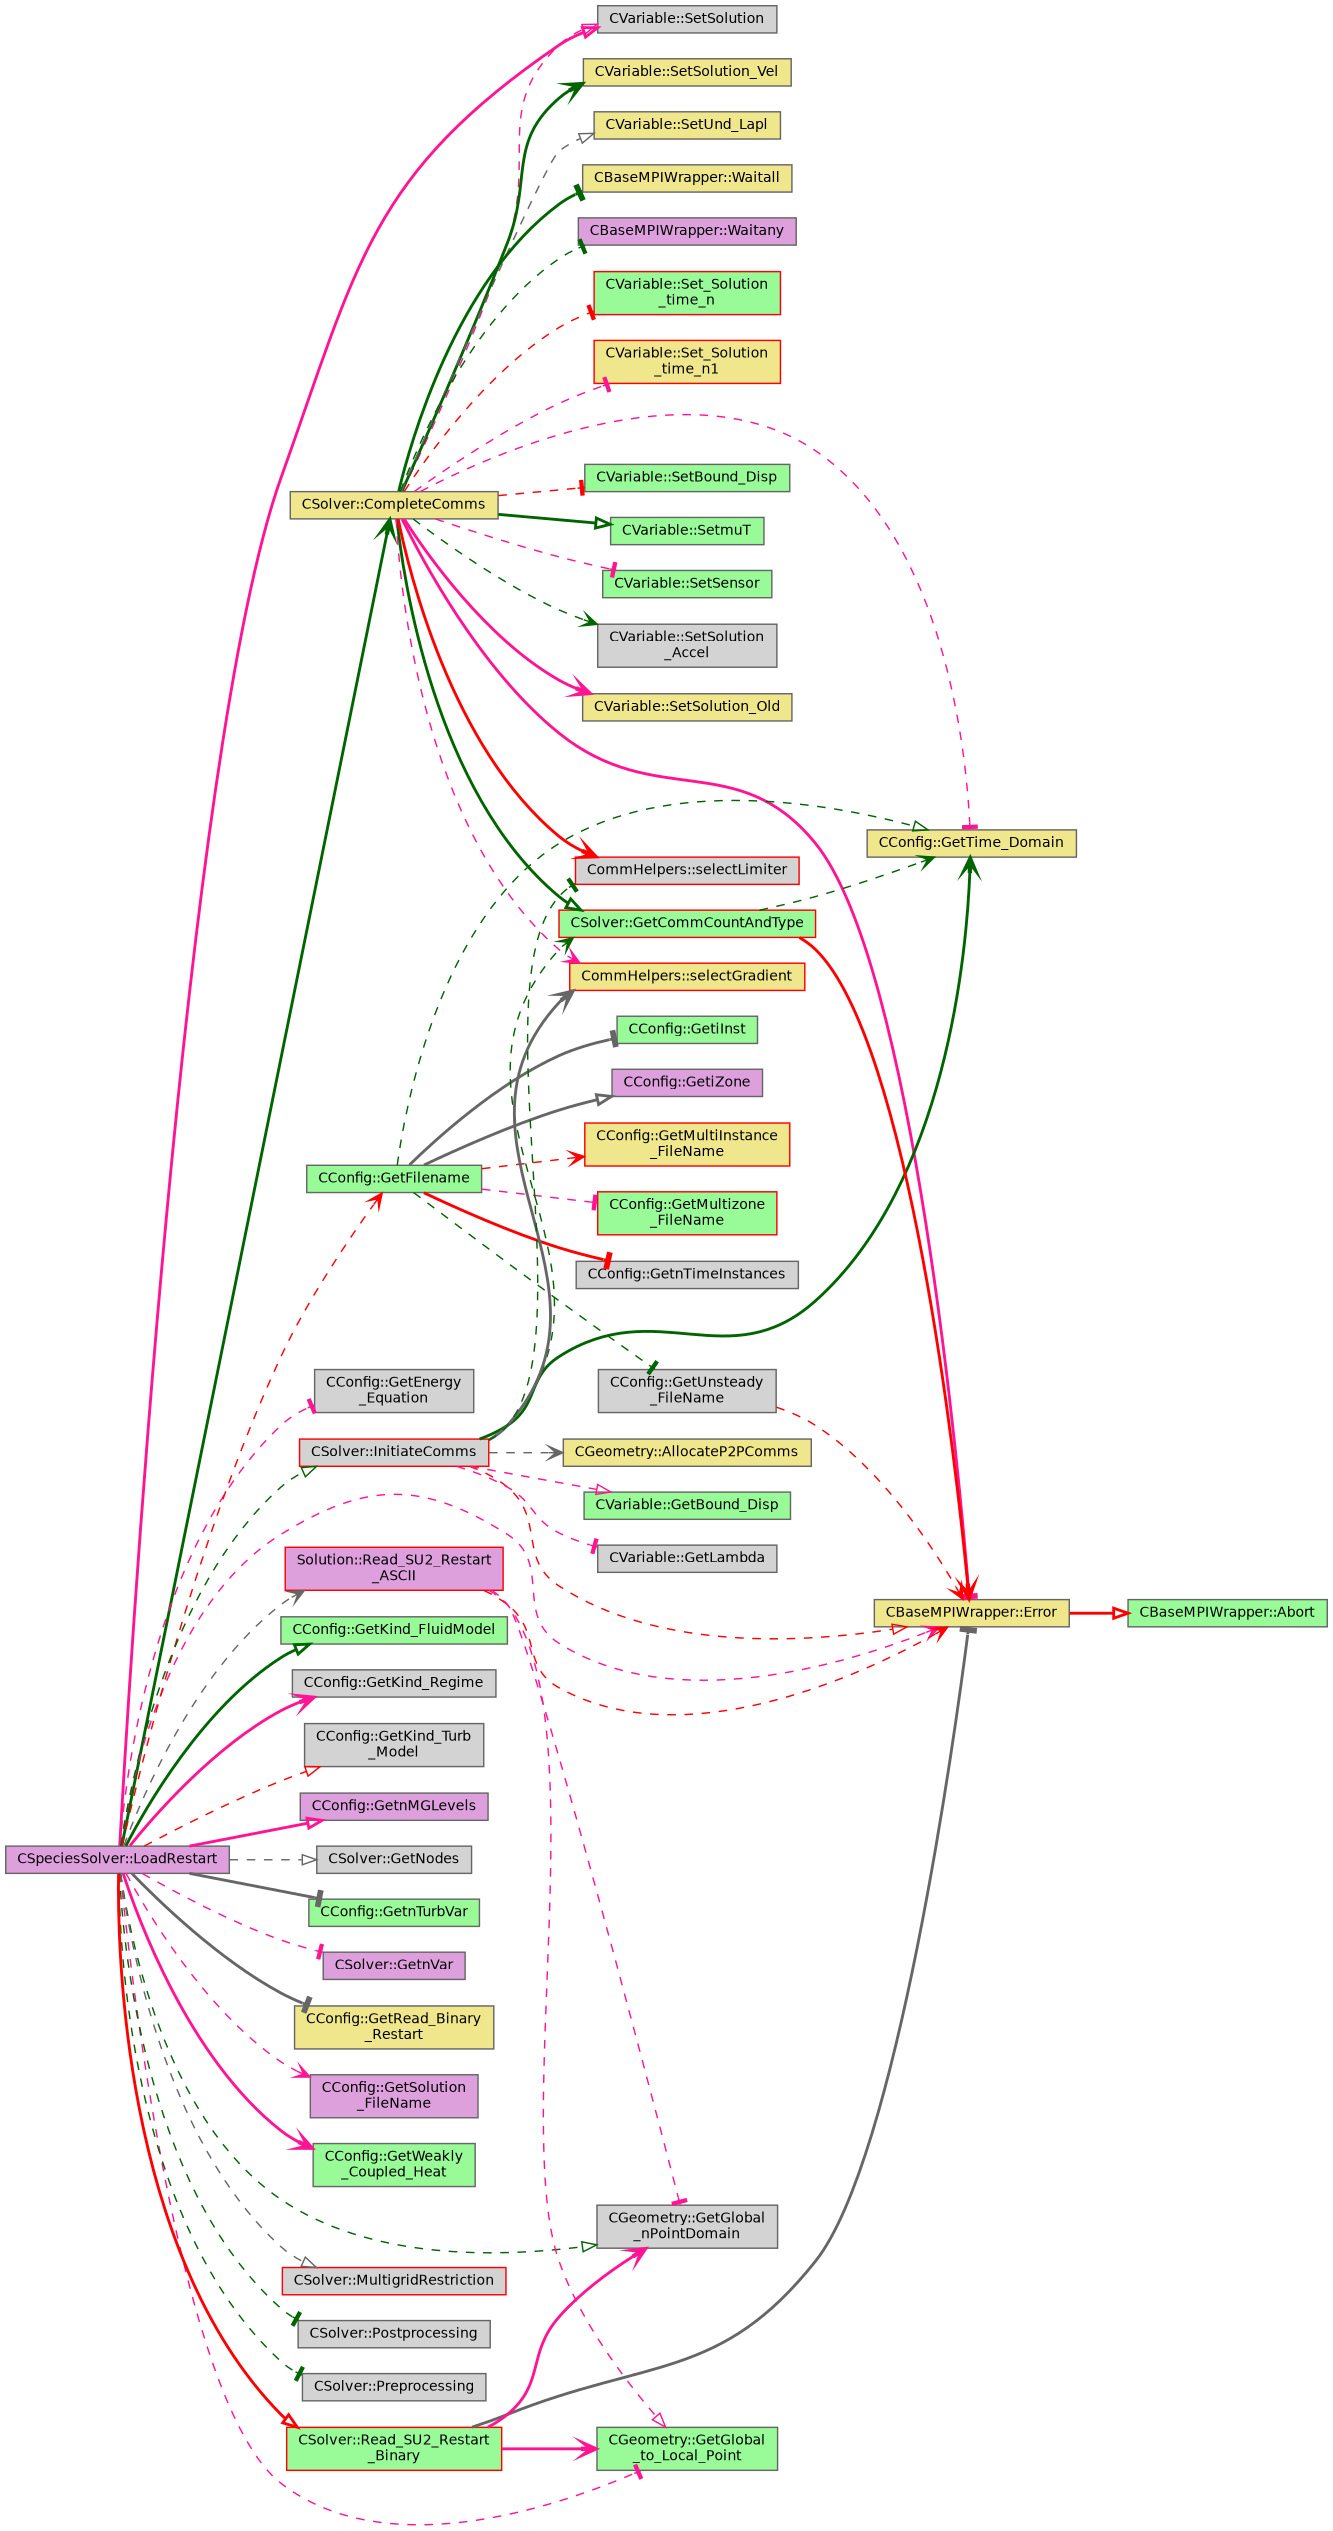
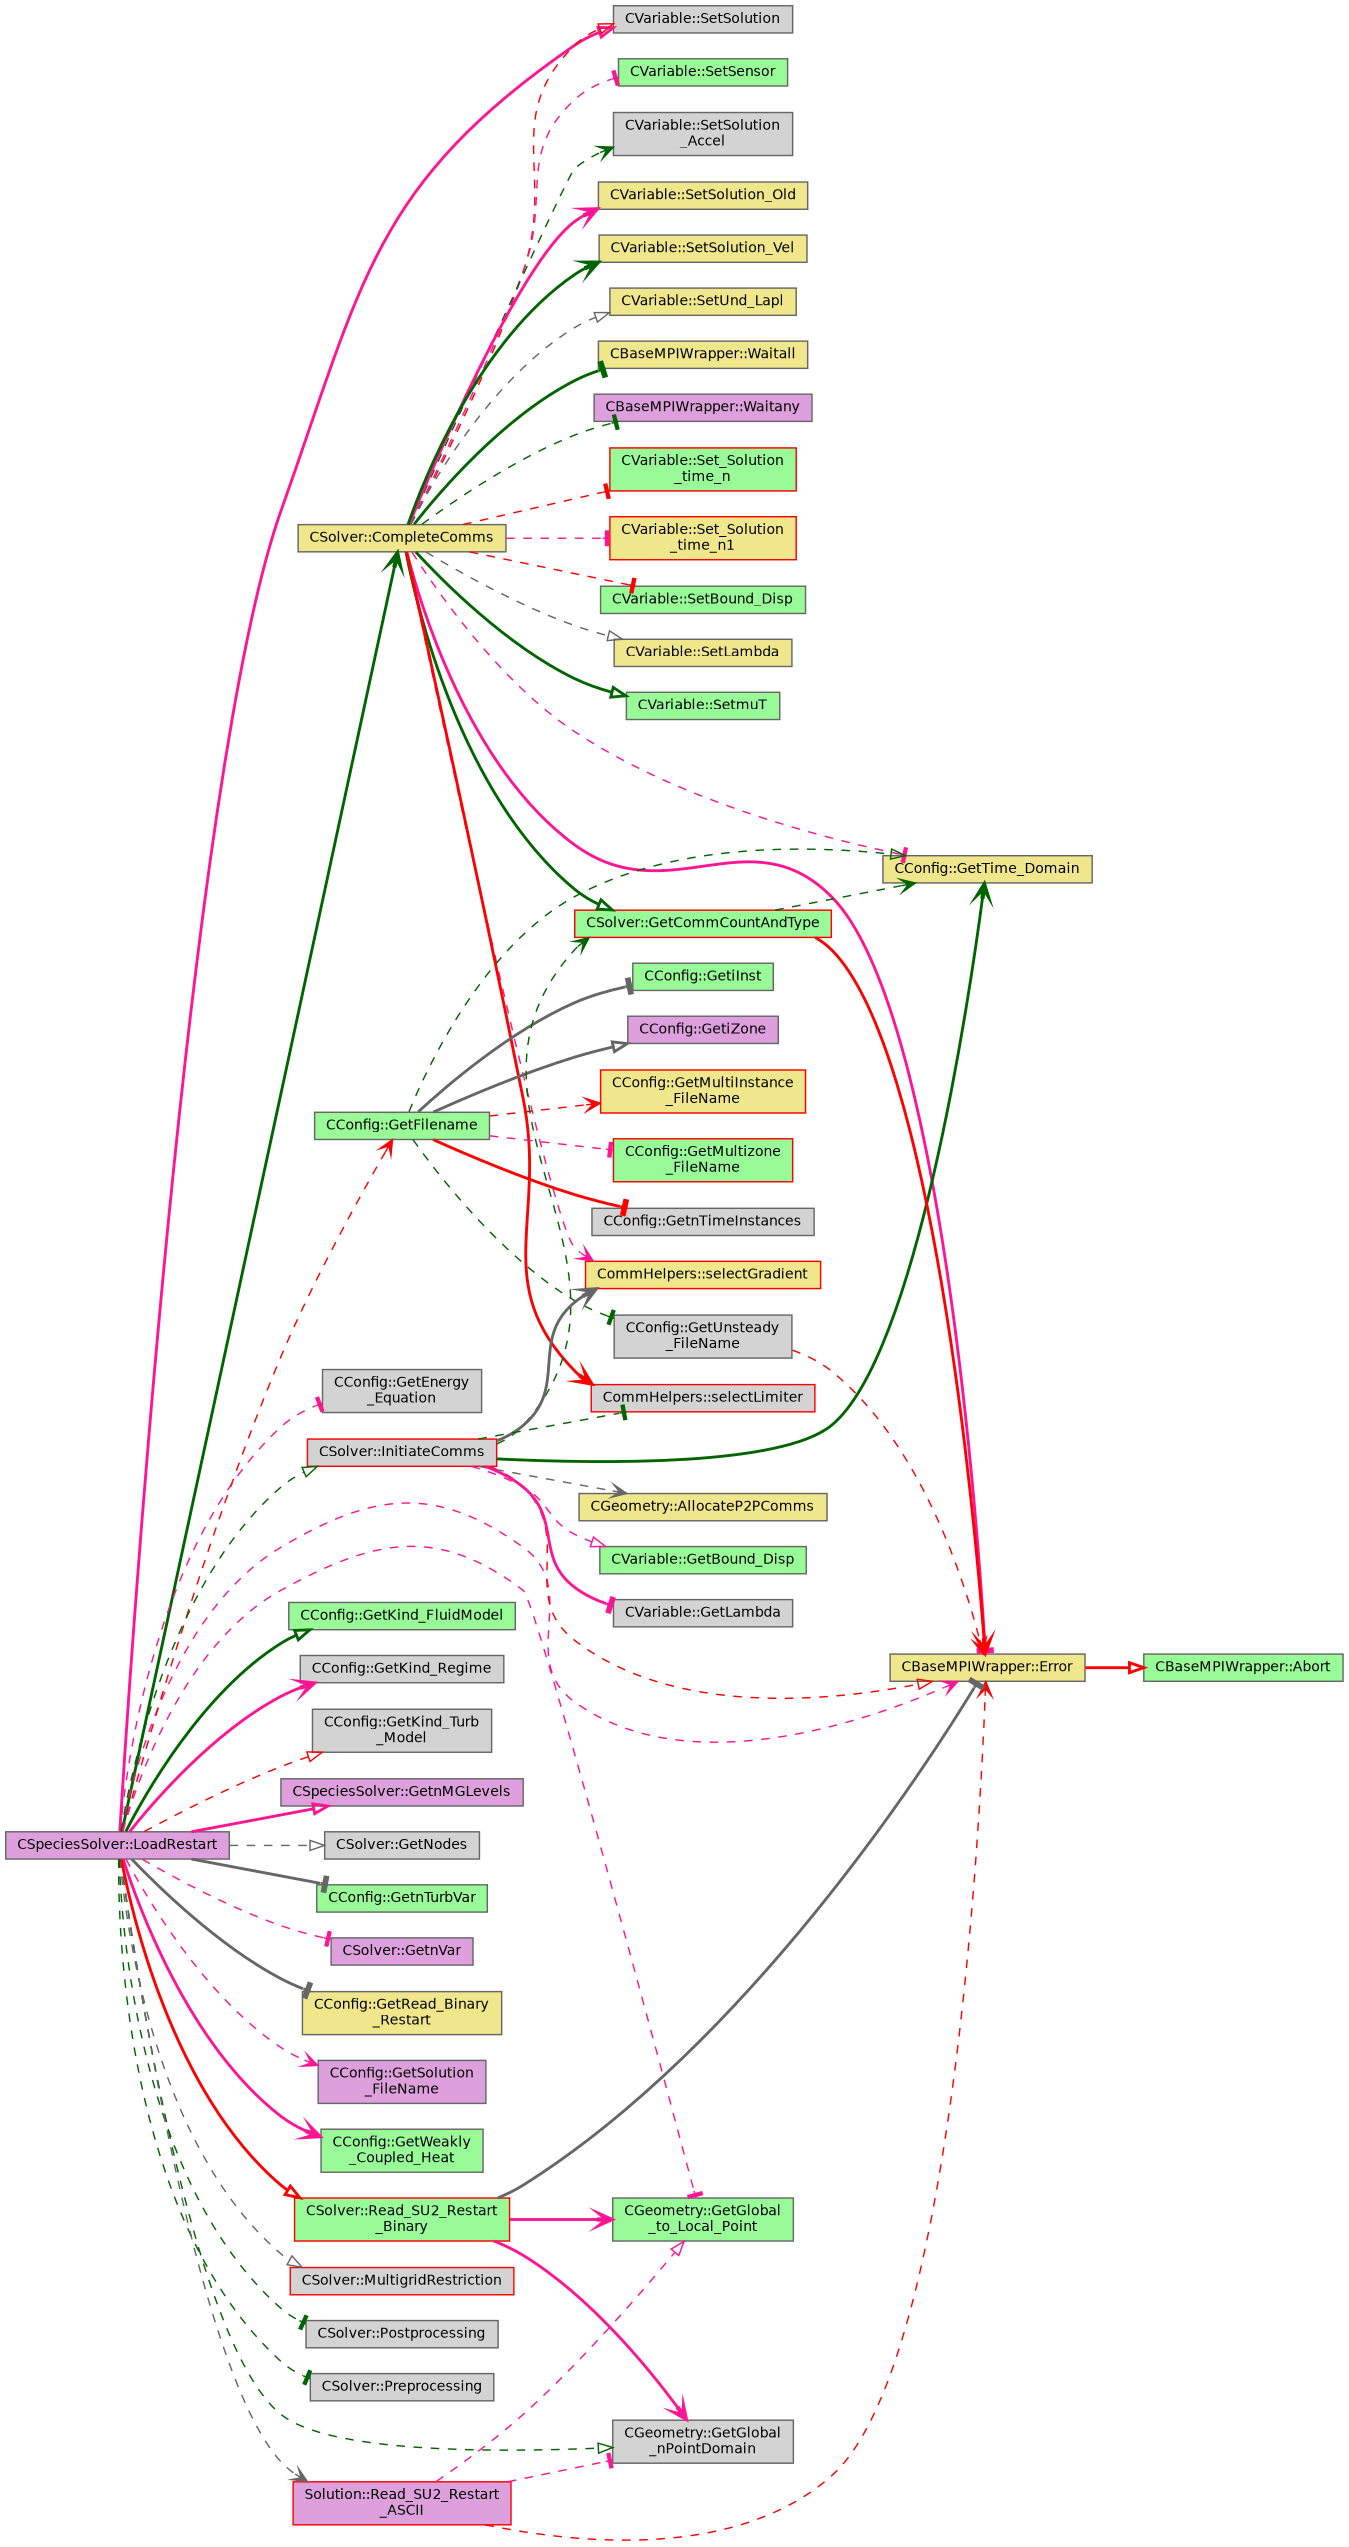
edge "CSolver::CompleteComms" -> "CVariable::SetSolution": color deeppink -> red
node "CVariable::SetLambda": added
edge "CSolver::InitiateComms" -> "CVariable::GetLambda": style dashed -> bold
node "CConfig::GetnMGLevels": label "CConfig::GetnMGLevels" -> "CSpeciesSolver::GetnMGLevels"
